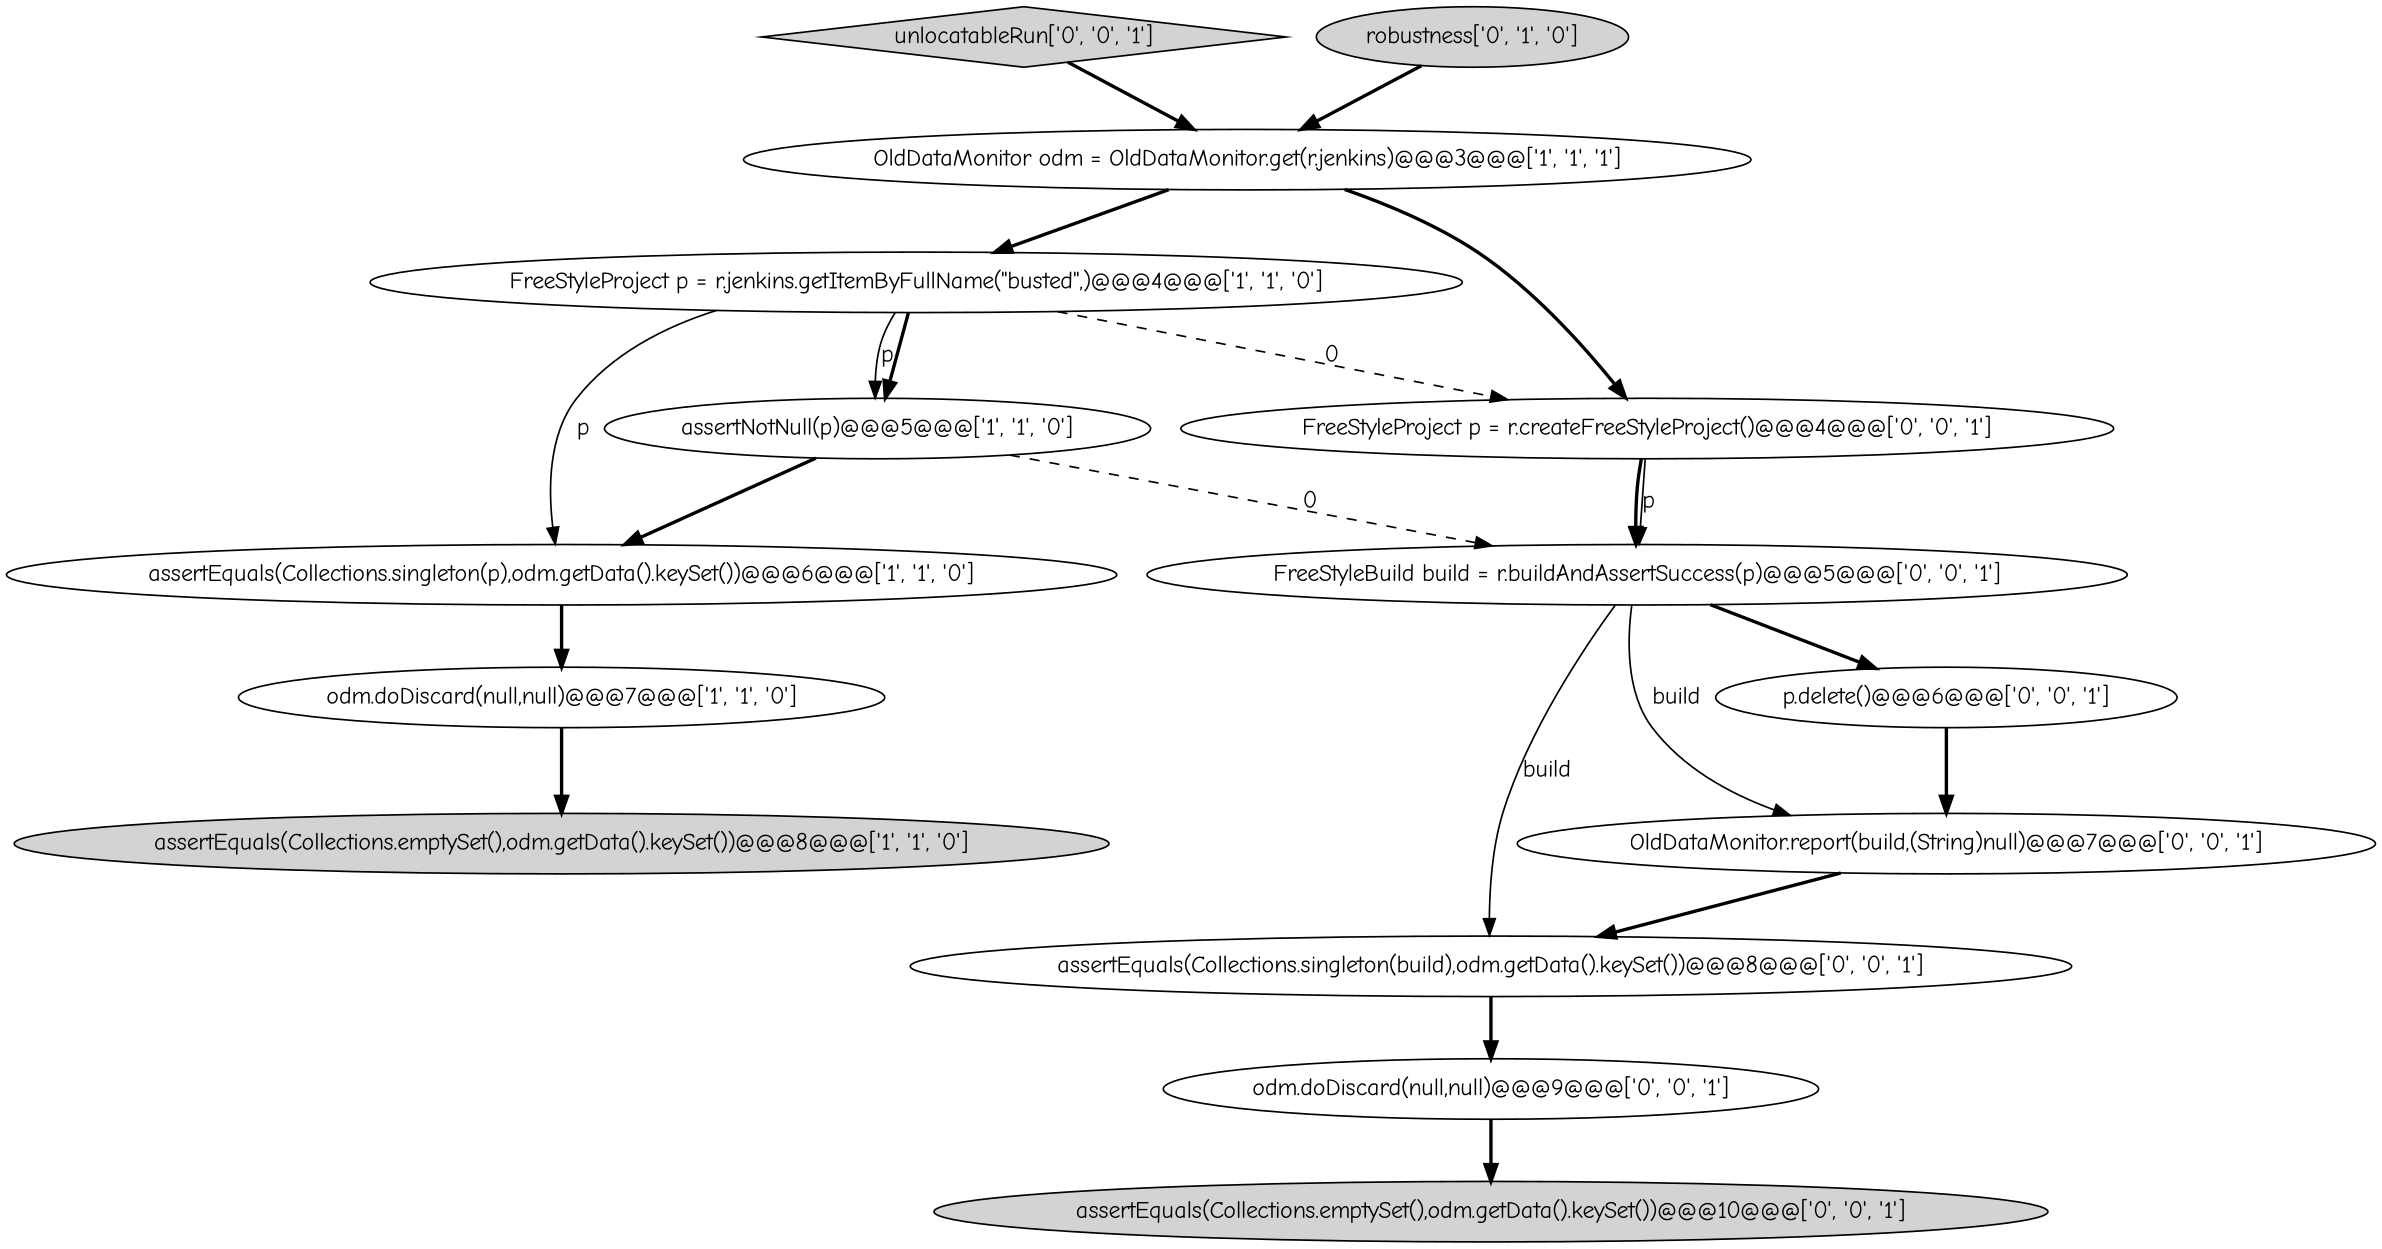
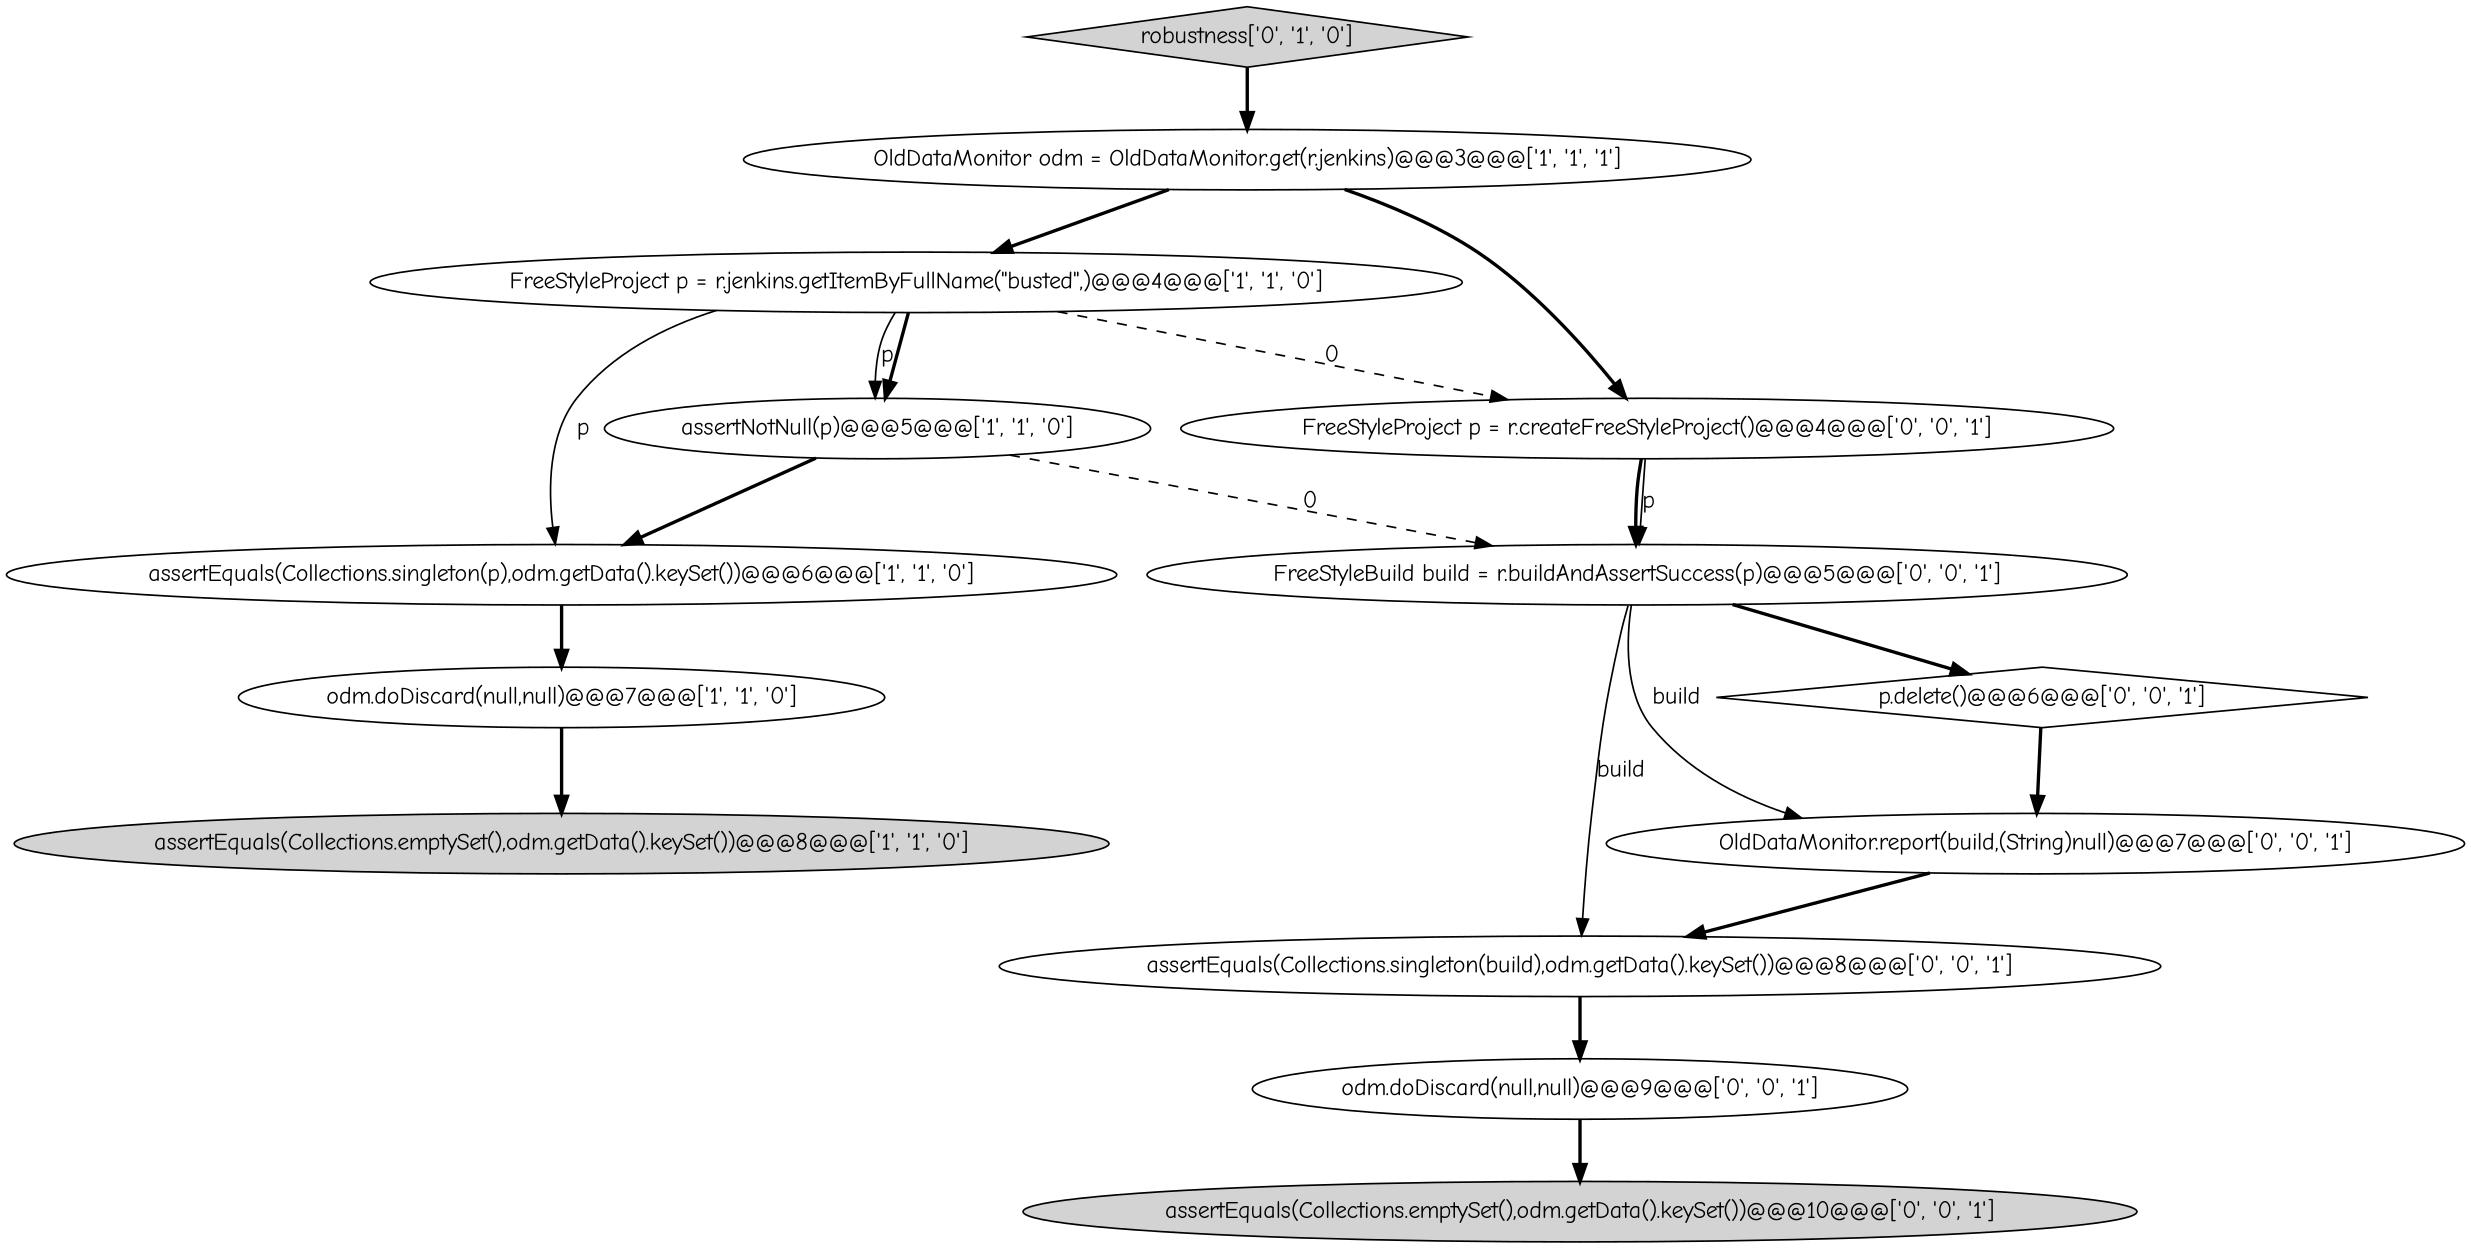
node "unlocatableRun['0', '0', '1']": removed
node "robustness['0', '1', '0']": shape ellipse -> diamond
node "p.delete()@@@6@@@['0', '0', '1']": shape ellipse -> diamond
